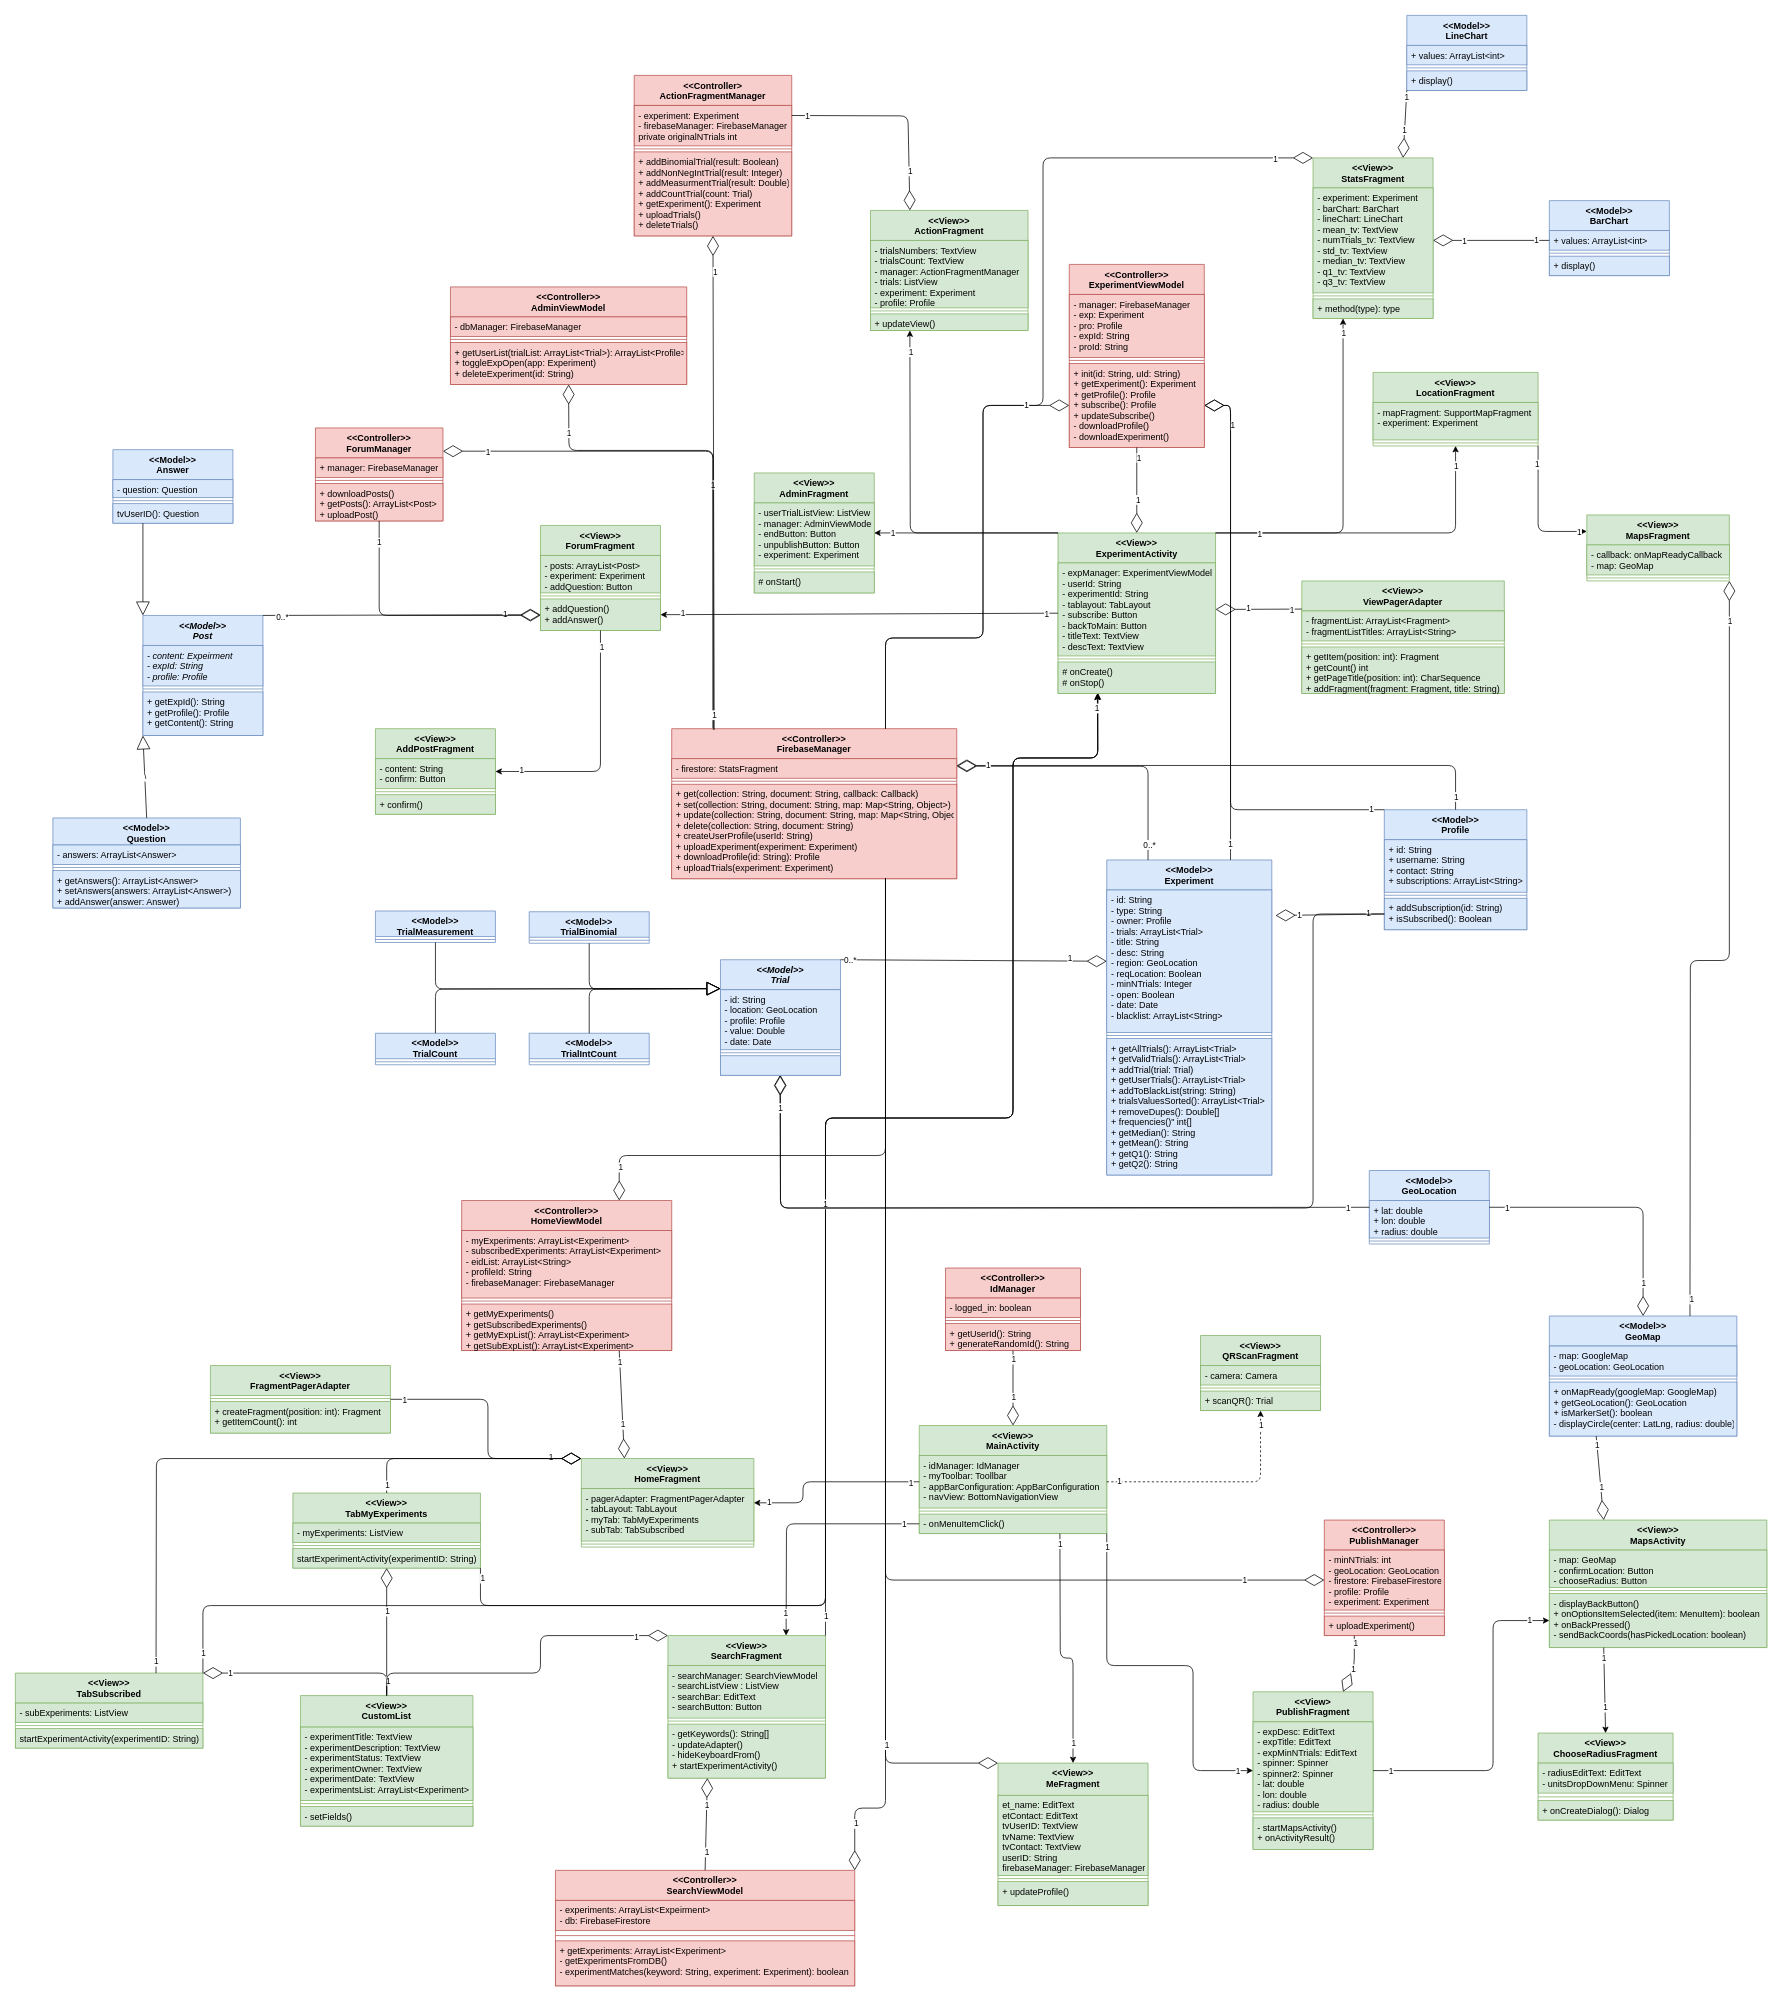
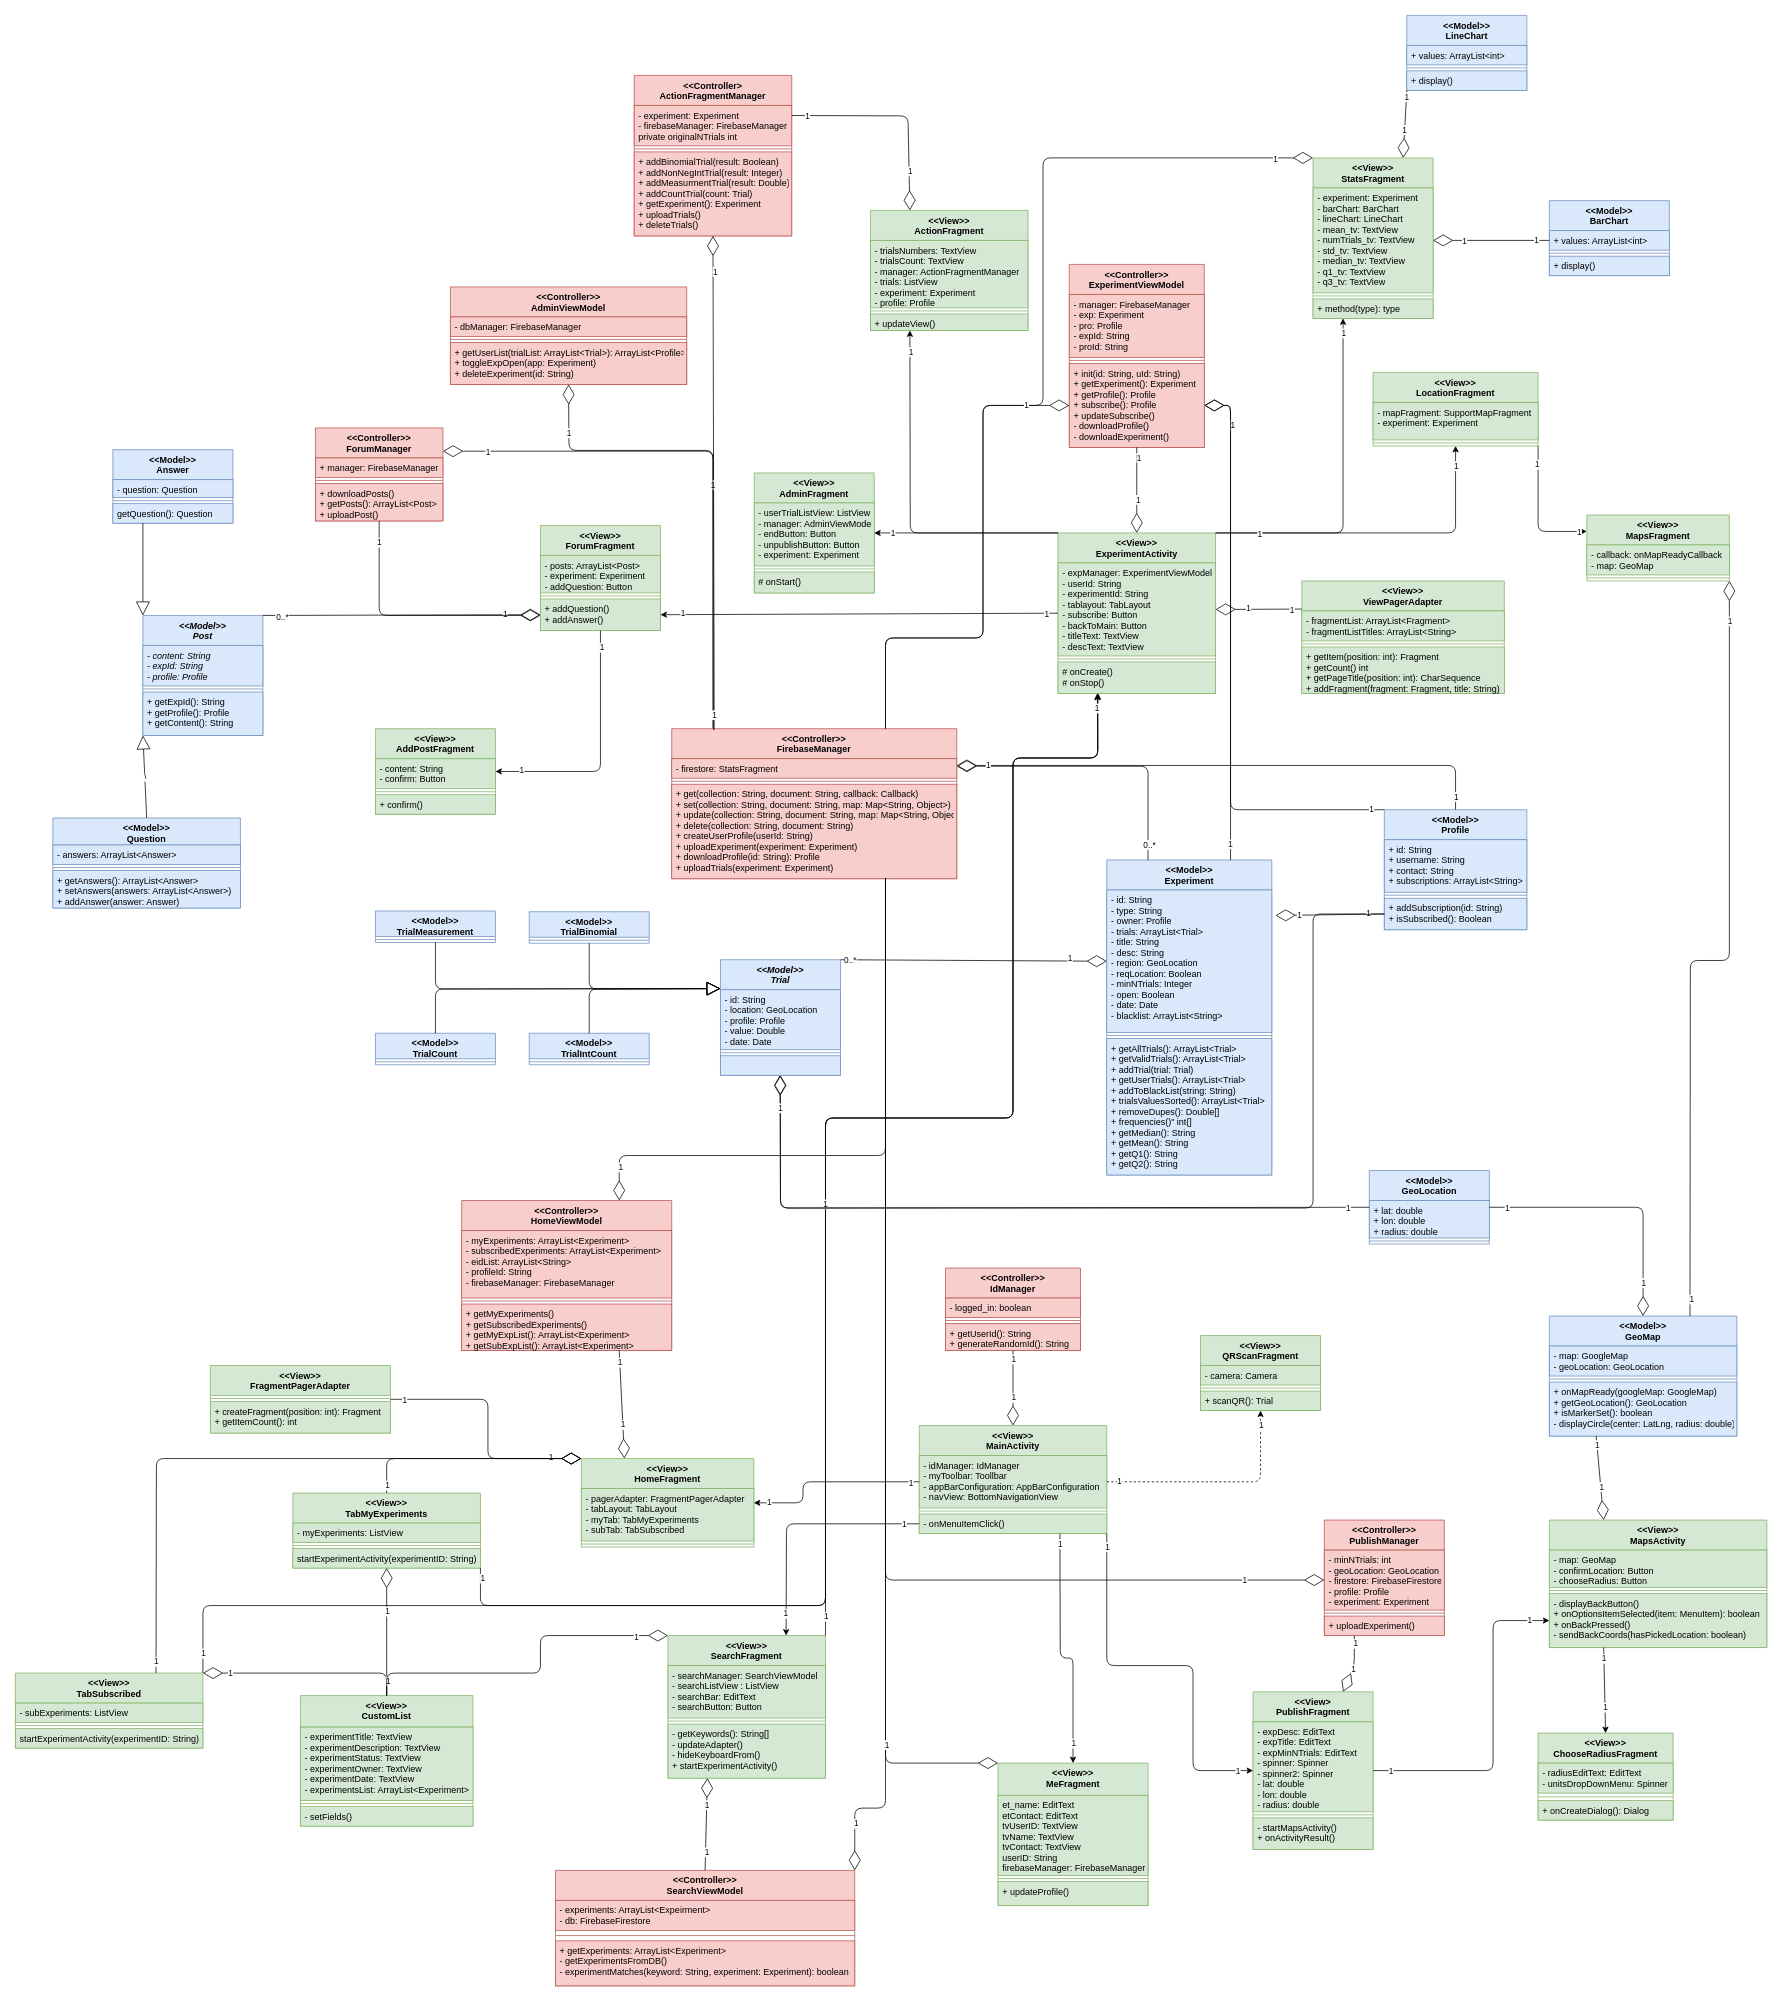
node "tvUserID(): Question": label "tvUserID(): Question" -> "getQuestion(): Question"
node "- content: Expeirment - expId: String - profile: Profile": label "- content: Expeirment - expId: String - profile: Profile" -> "- content: String - expId: String - profile: Profile"
